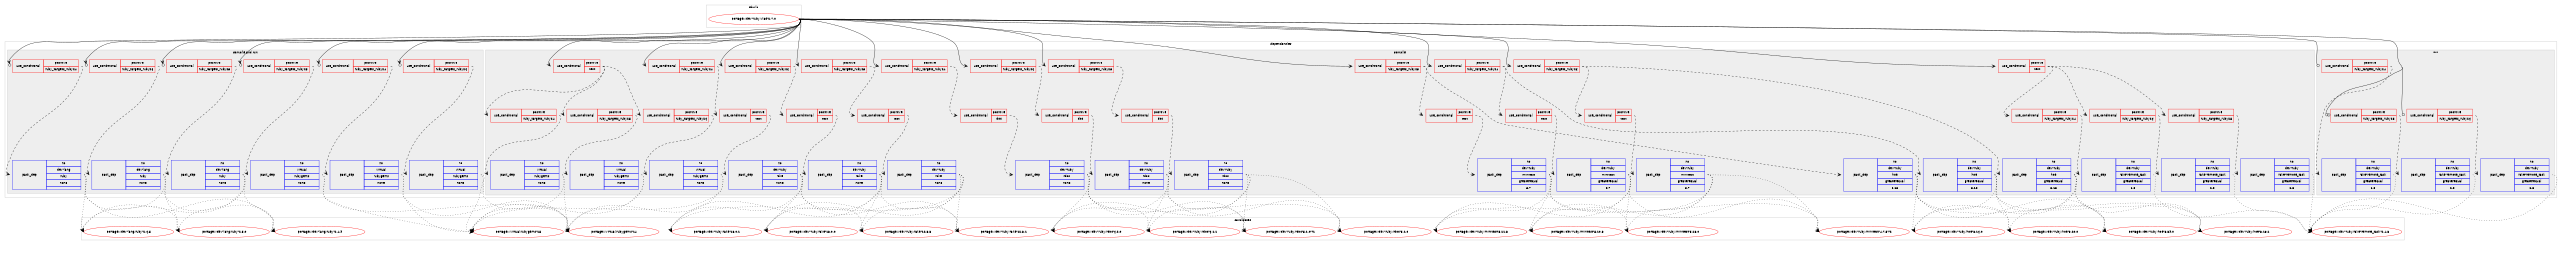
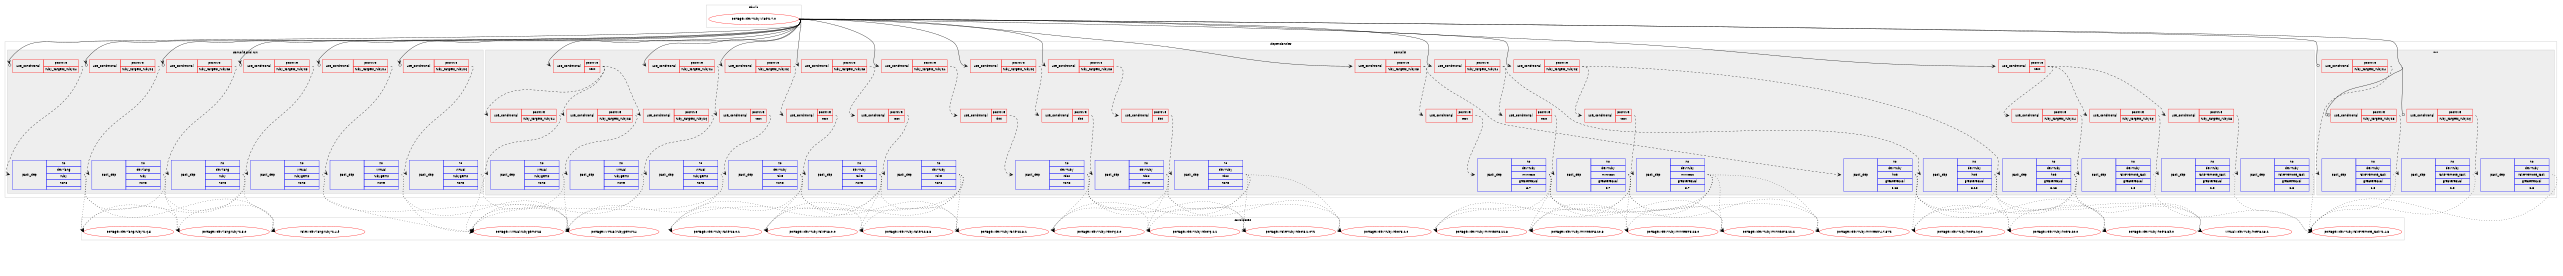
node "portage://dev-lang/ruby-2.4.9": label "portage://dev-lang/ruby-2.4.9" -> "rake://dev-lang/ruby-2.4.9"
node "portage://dev-ruby/rdoc-5.1.0-r1": label "portage://dev-ruby/rdoc-5.1.0-r1" -> "portage://rake-ruby/rdoc-5.1.0-r1"
node "portage://dev-ruby/minitest-5.12.2": added
node "portage://dev-ruby/hoe-3.18.1": label "portage://dev-ruby/hoe-3.18.1" -> "virtual://dev-ruby/hoe-3.18.1"
